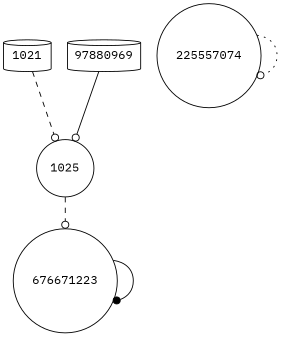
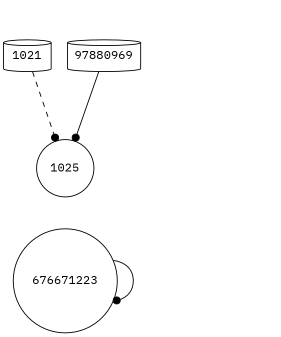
node "225557074": removed
edge "1021" -> "1025": arrowhead odot -> dot
edge "97880969" -> "1025": arrowhead odot -> dot
edge "1025" -> "676671223": removed
